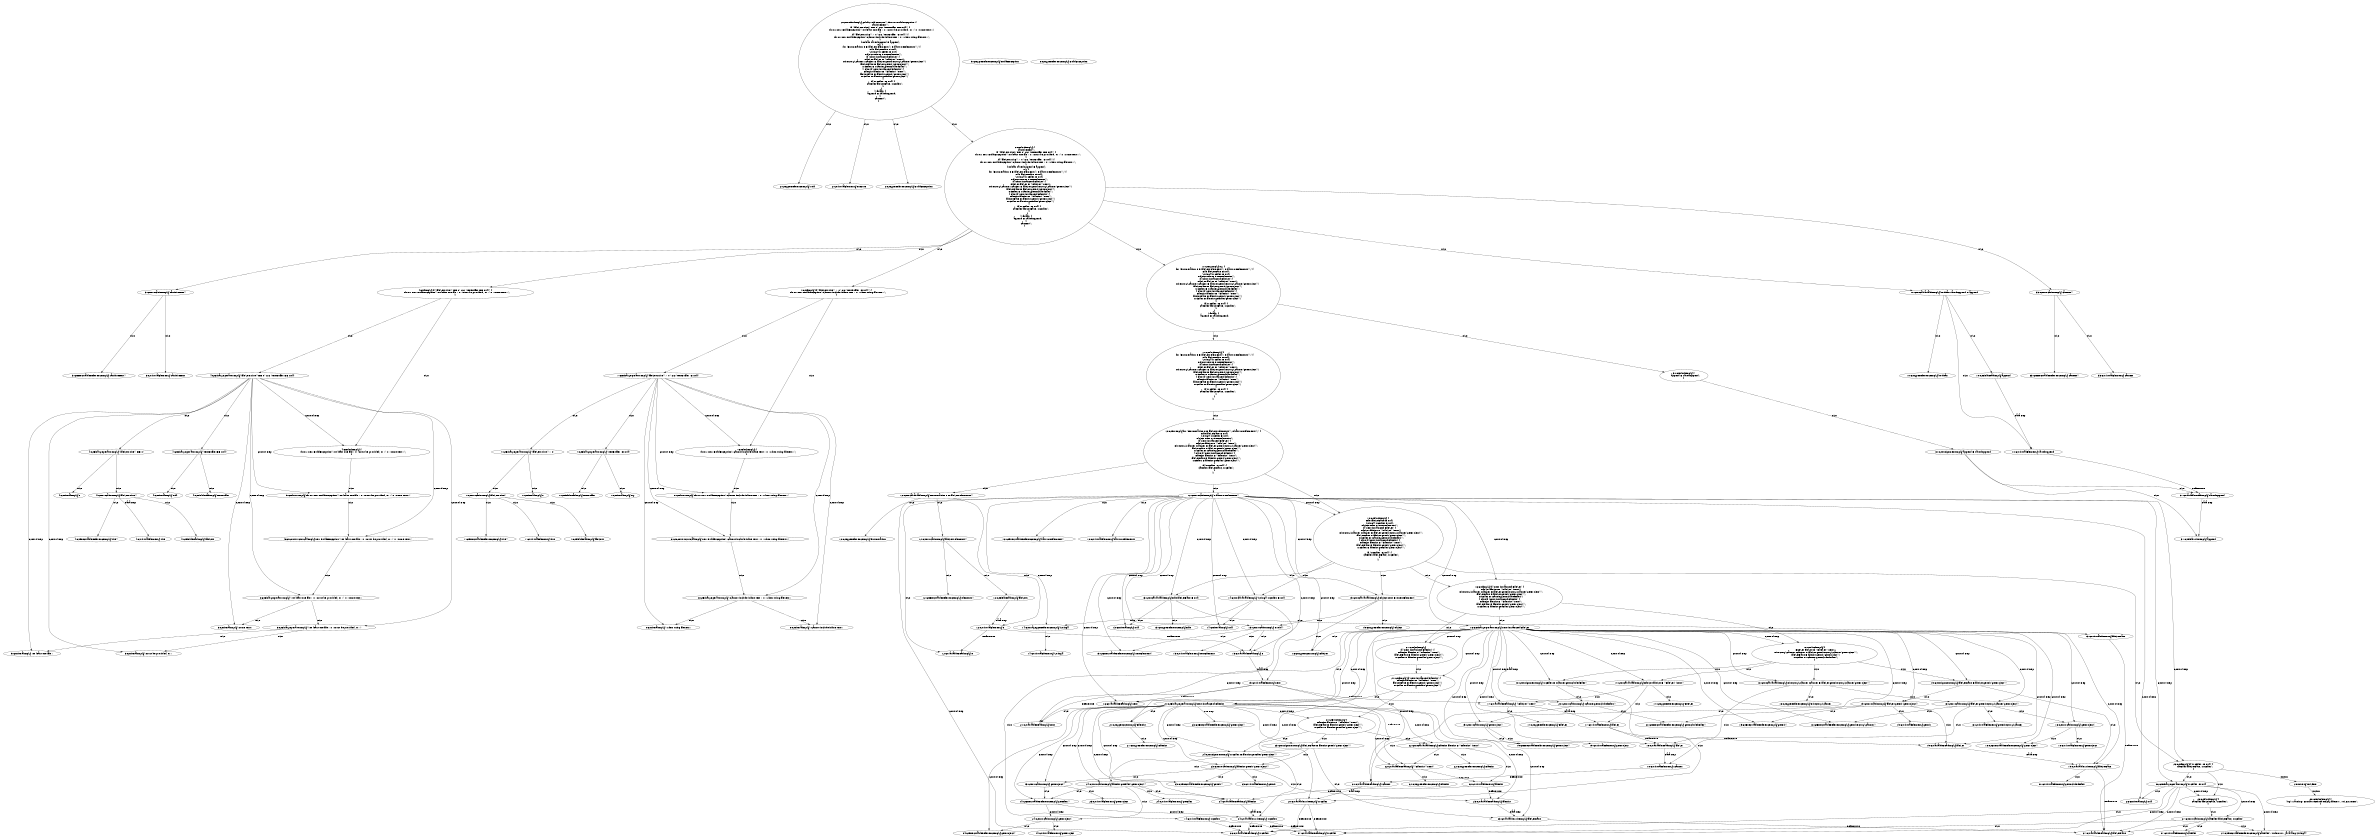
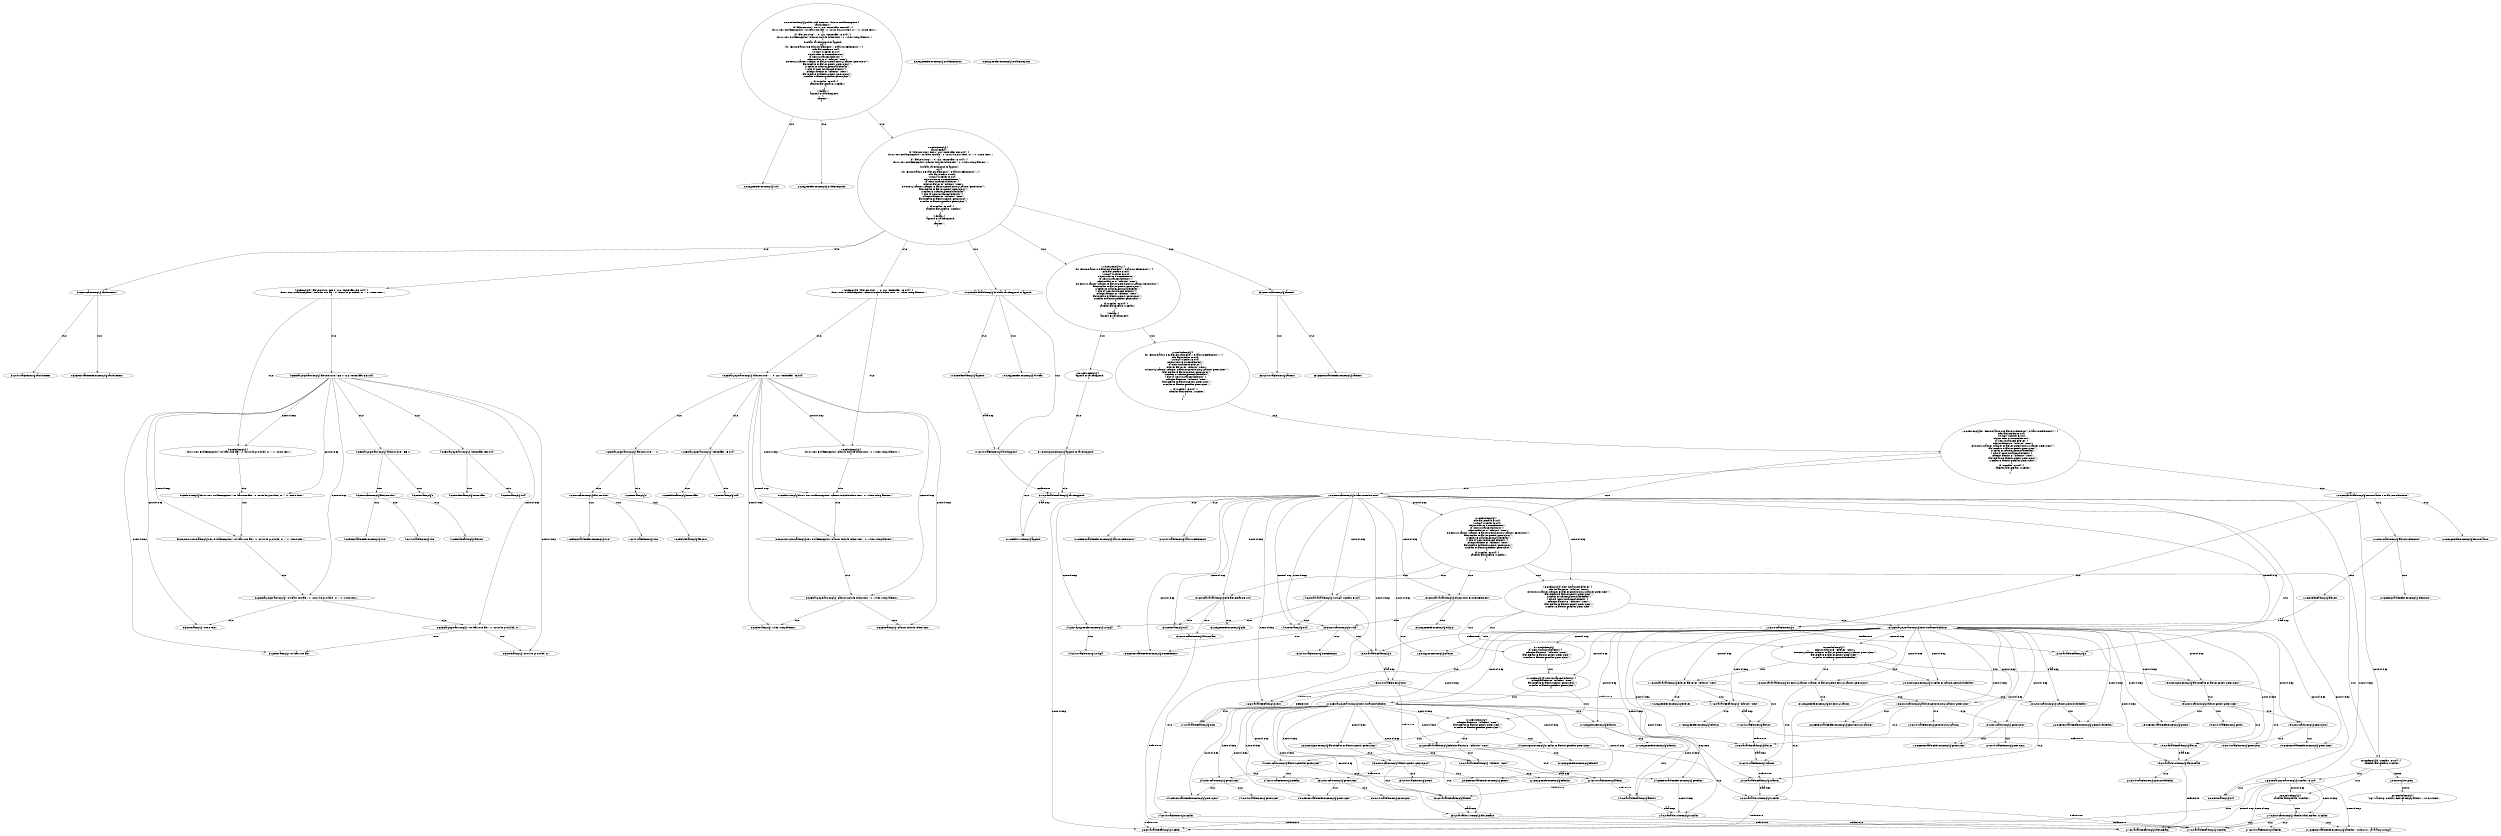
node "2:CtVirtualElement@execute": removed
node "7:CtLiteralImpl@try": label "7:CtLiteralImpl@try" -> "7:CtLiteralImpl@null"
edge "4:CtInvocationImpl@fileSets.size()" -> "4:CtVirtualElement@size": label "Data Dep" -> "AST"
edge "21:CtBinaryOperatorImpl@next instanceof FileList" -> "23:CtExecutableReferenceImpl@getProject()": label "Use Dep" -> "Control Dep"
edge "21:CtBinaryOperatorImpl@next instanceof FileList" -> "24:CtExecutableReferenceImpl@getFiles()": label "Control Dep" -> "Dep Dep"
edge "23:CtInvocationImpl@fileList.getDir(getProject())" -> "23:CtInvocationImpl@getProject()": label "AST" -> "Define-Use"
edge "22:CtVariableReadImpl@((FileList) (next))" -> "22:CtVirtualElement@fileList": label "Dep Dep" -> "Data Dep"
edge "23:CtInvocationImpl@getProject()" -> "24:CtExecutableReferenceImpl@getFiles()": now "23:CtInvocationImpl@getProject()" -> "23:CtExecutableReferenceImpl@getProject()"
edge "24:CtInvocationImpl@fileList.getFiles(getProject())" -> "24:CtVariableReadImpl@fileList": now "21:CtTypeAccessImpl@FileList" -> "24:CtVariableReadImpl@fileList"
edge "24:CtExecutableReferenceImpl@getFiles()" -> "24:CtInvocationImpl@getProject()": now "21:CtBinaryOperatorImpl@next instanceof FileList" -> "24:CtInvocationImpl@getProject()"
